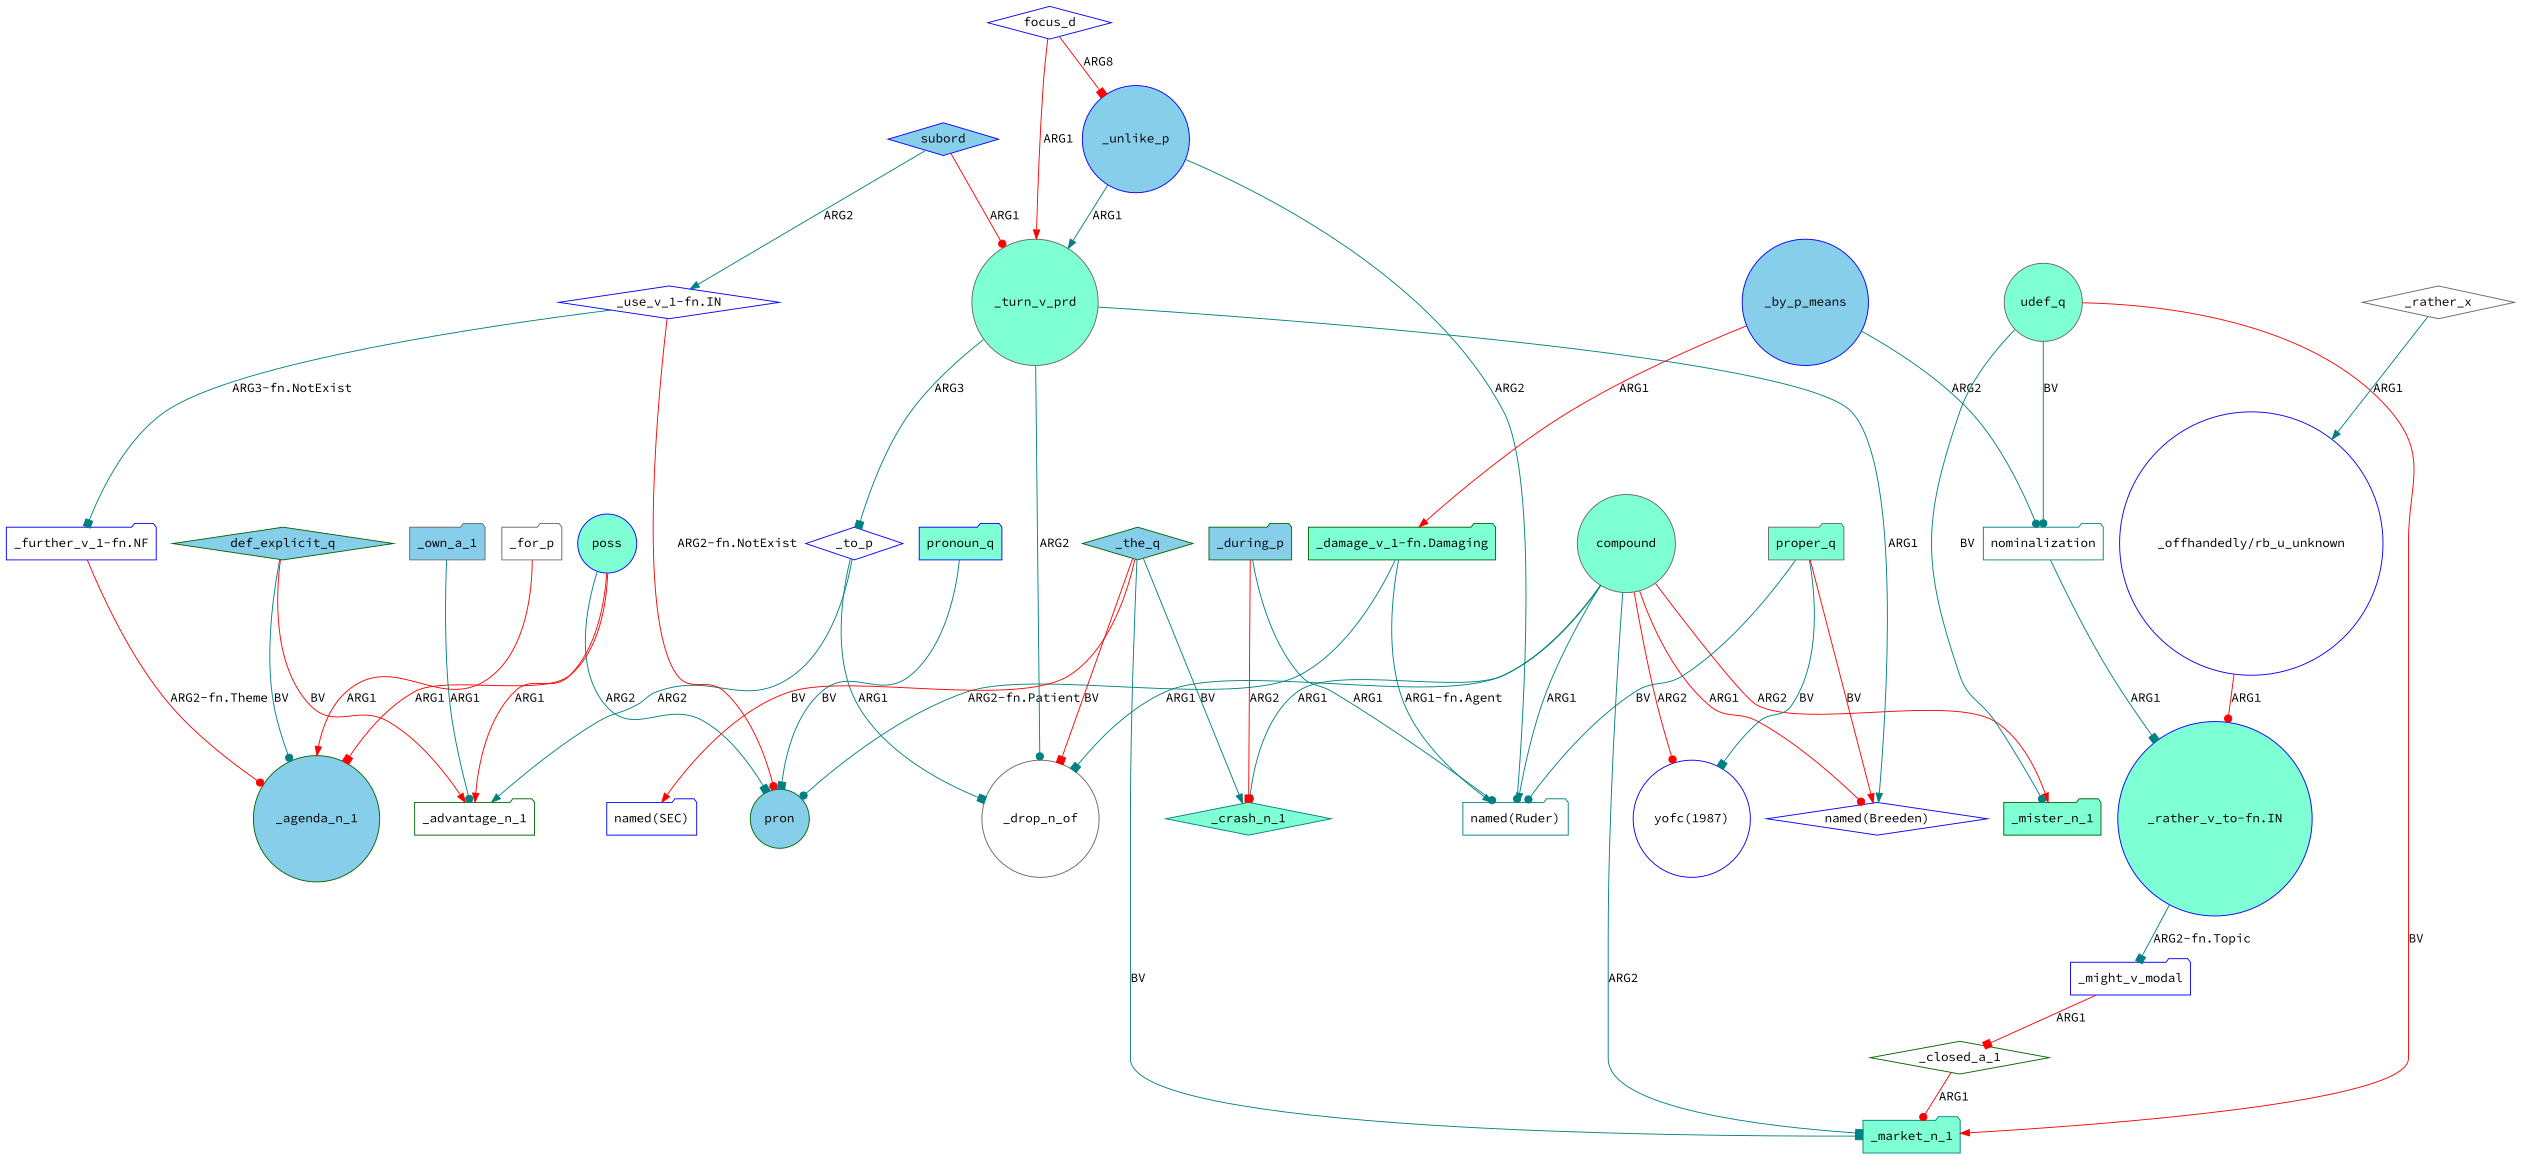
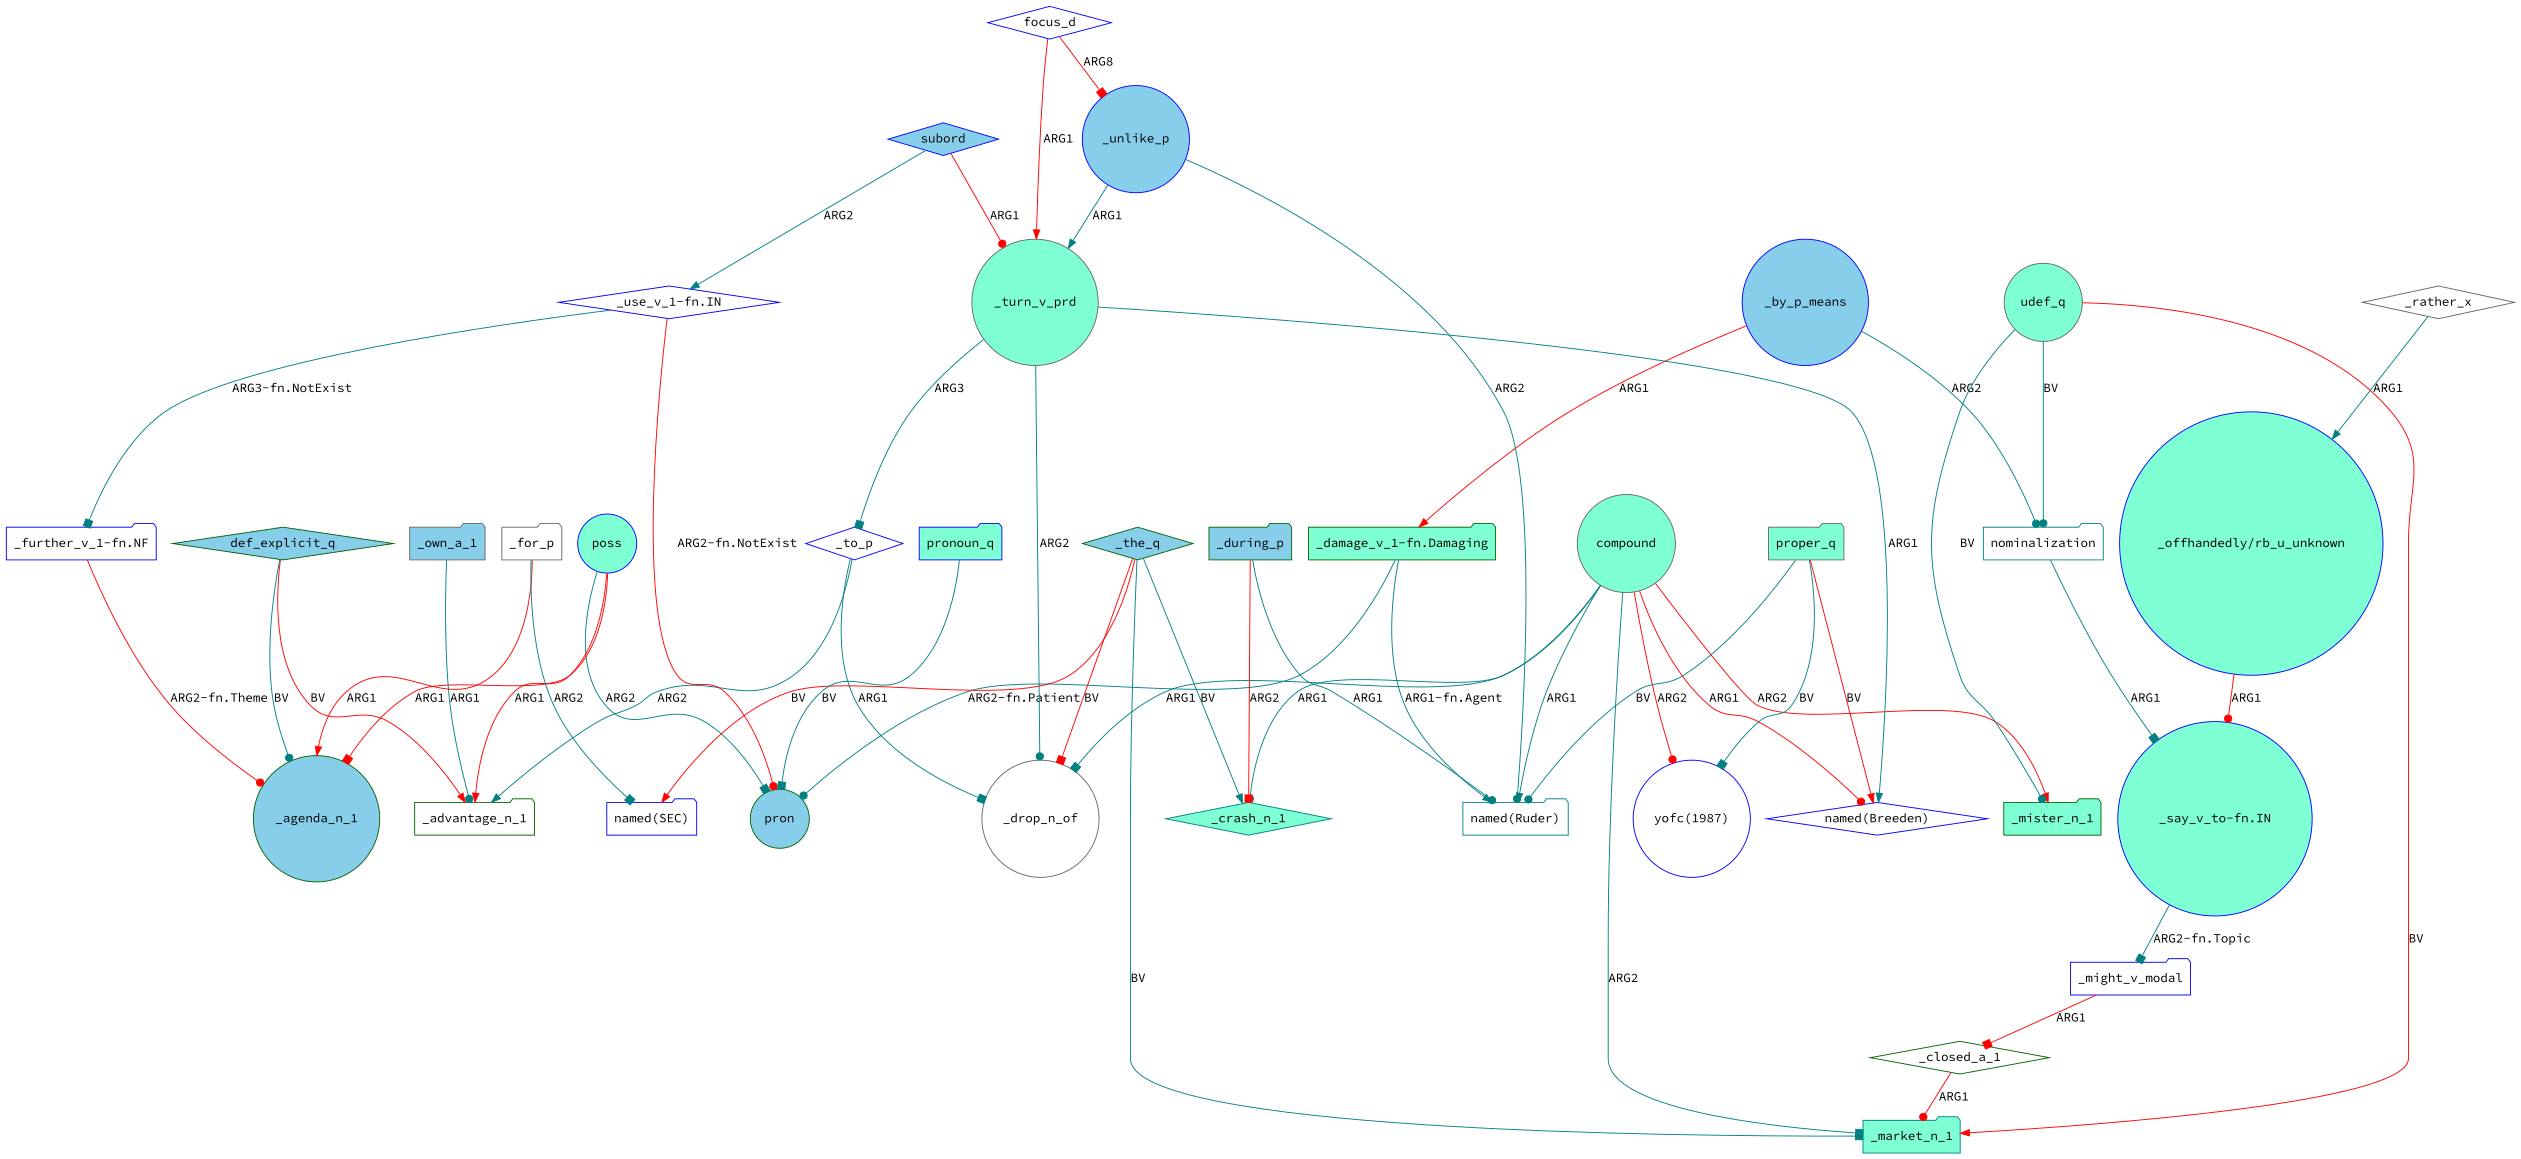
node "_offhandedly/rb_u_unknown": fillcolor white -> aquamarine
edge "_for_p" -> "named(SEC)": added, label "ARG2"
node "_rather_v_to-fn.IN": label "_rather_v_to-fn.IN" -> "_say_v_to-fn.IN"
